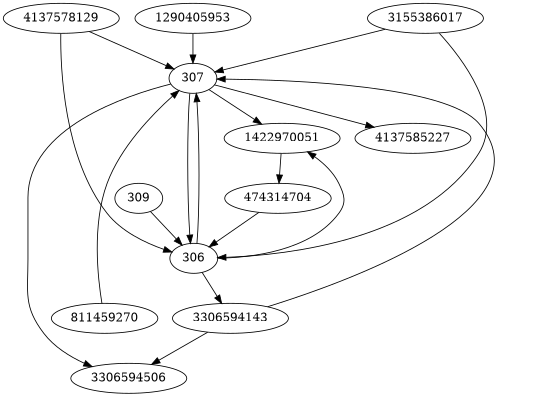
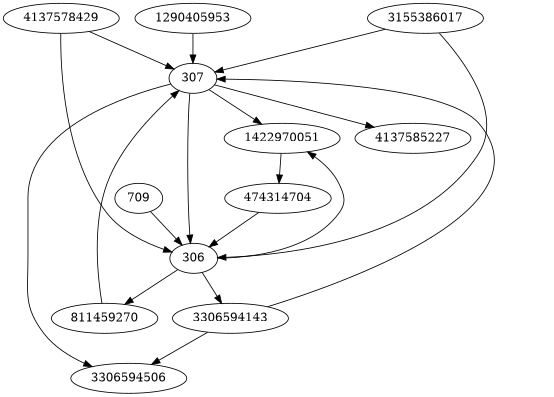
node "4137578129": label "4137578129" -> "4137578429"
edge "306" -> "307": now "306" -> "811459270"
node "309": label "309" -> "709"
